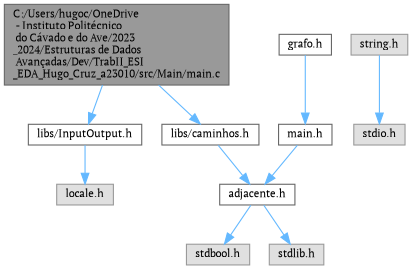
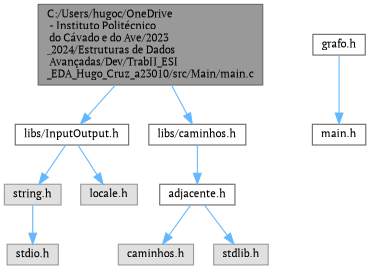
edge "libs/InputOutput.h" -> "string.h": added
edge "main.h" -> "adjacente.h": removed
node "stdbool.h": label "stdbool.h" -> "caminhos.h"
